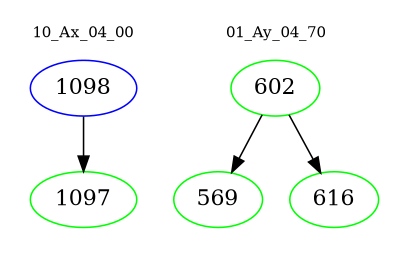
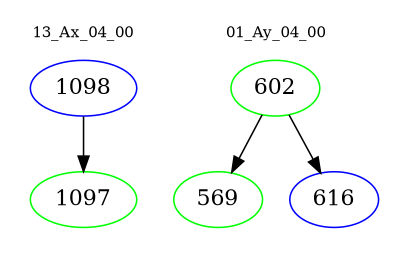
cluster "10_Ax_04_00": label "10_Ax_04_00" -> "13_Ax_04_00"
cluster "01_Ay_04_70": label "01_Ay_04_70" -> "01_Ay_04_00"
node "616": color green -> blue
